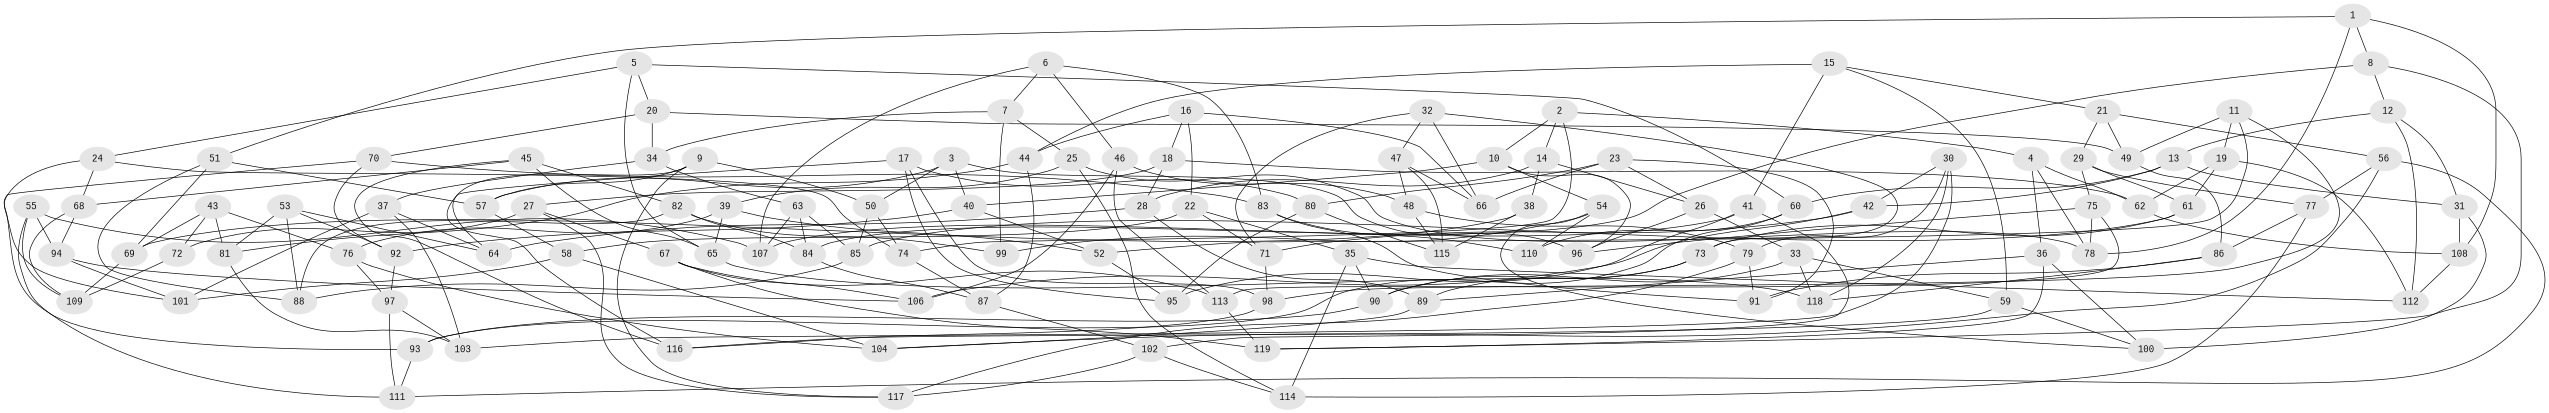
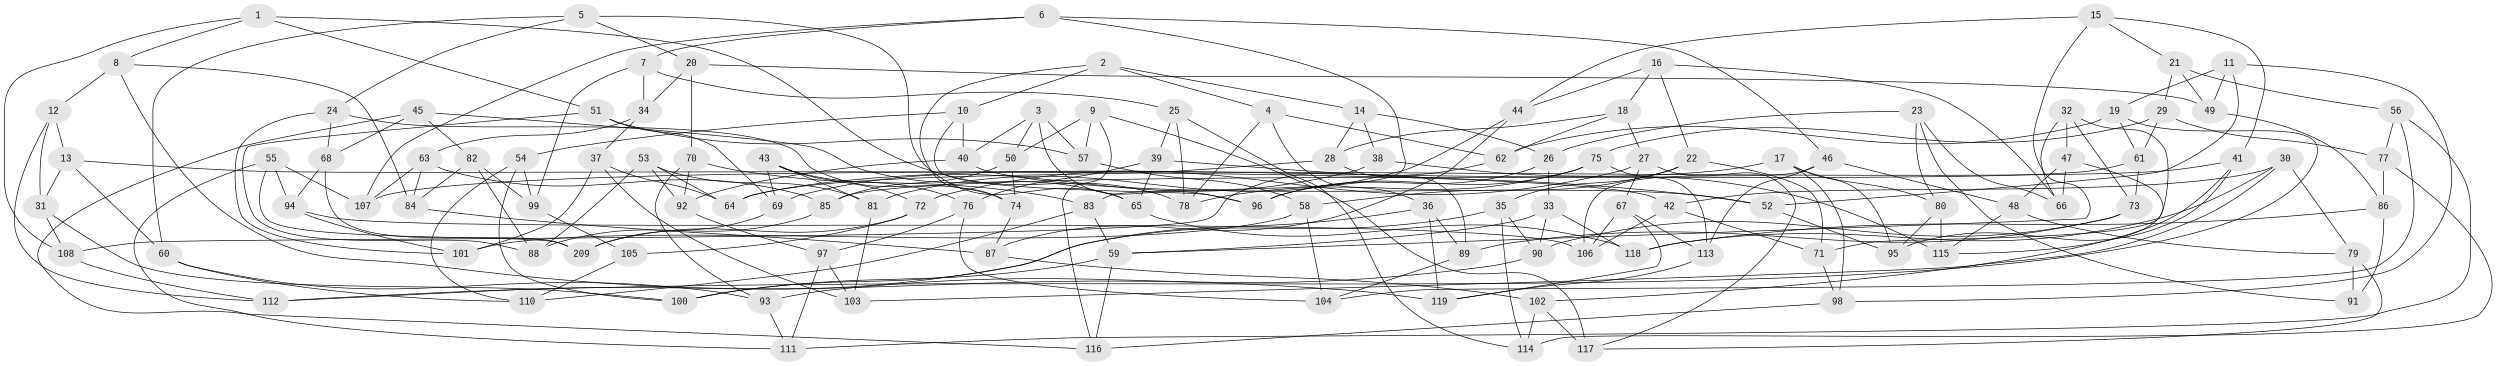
node "105": added
edge "83" -- "91": now "83" -- "59"
node "109": label "109" -> "209"
